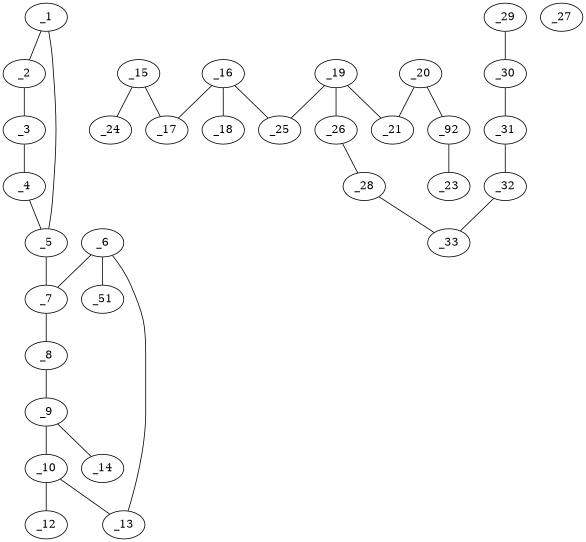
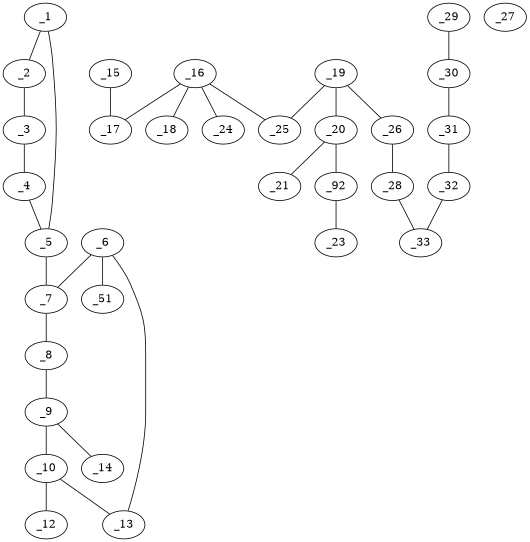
edge "_15" -- "_24": now "_16" -- "_24"
edge "_19" -- "_21": now "_19" -- "_20"
